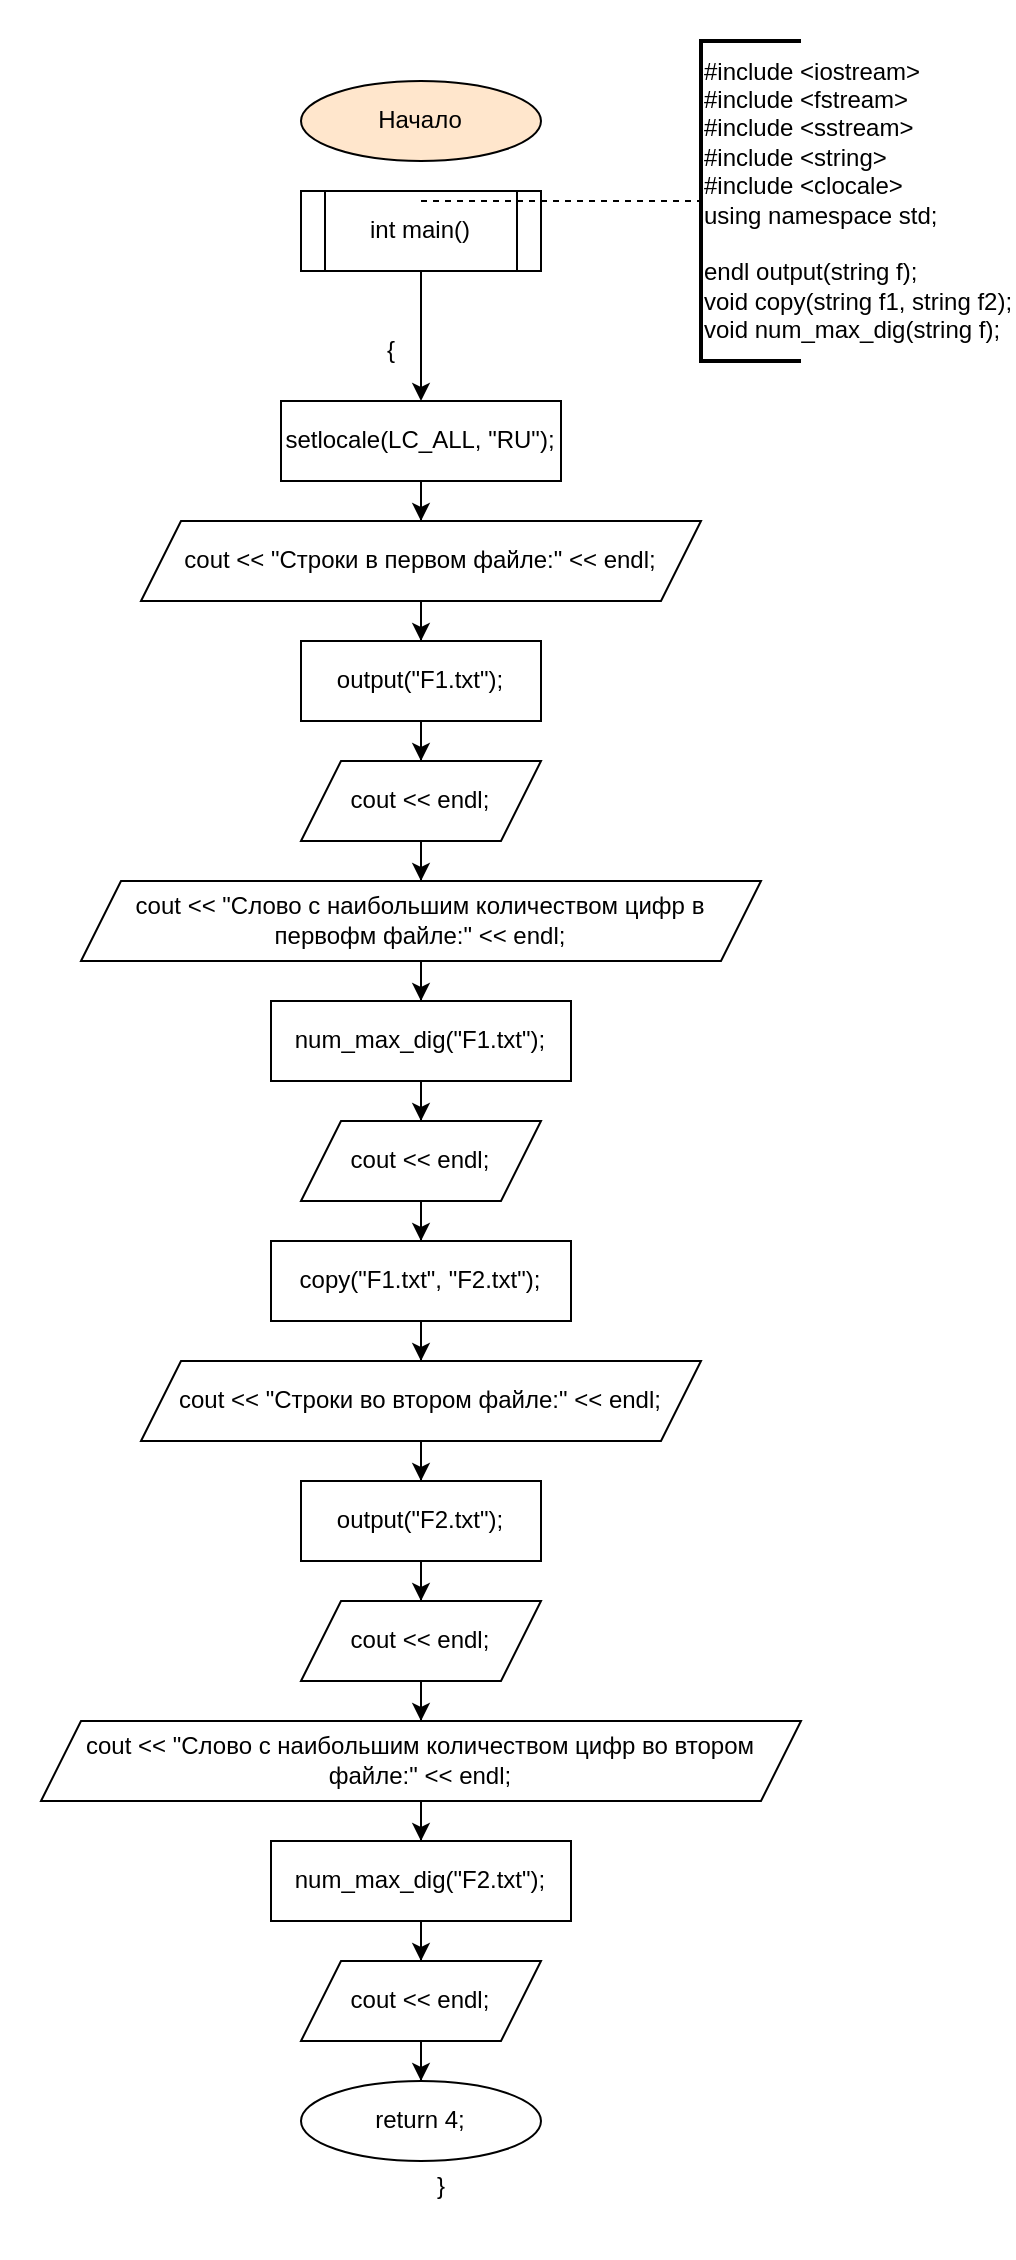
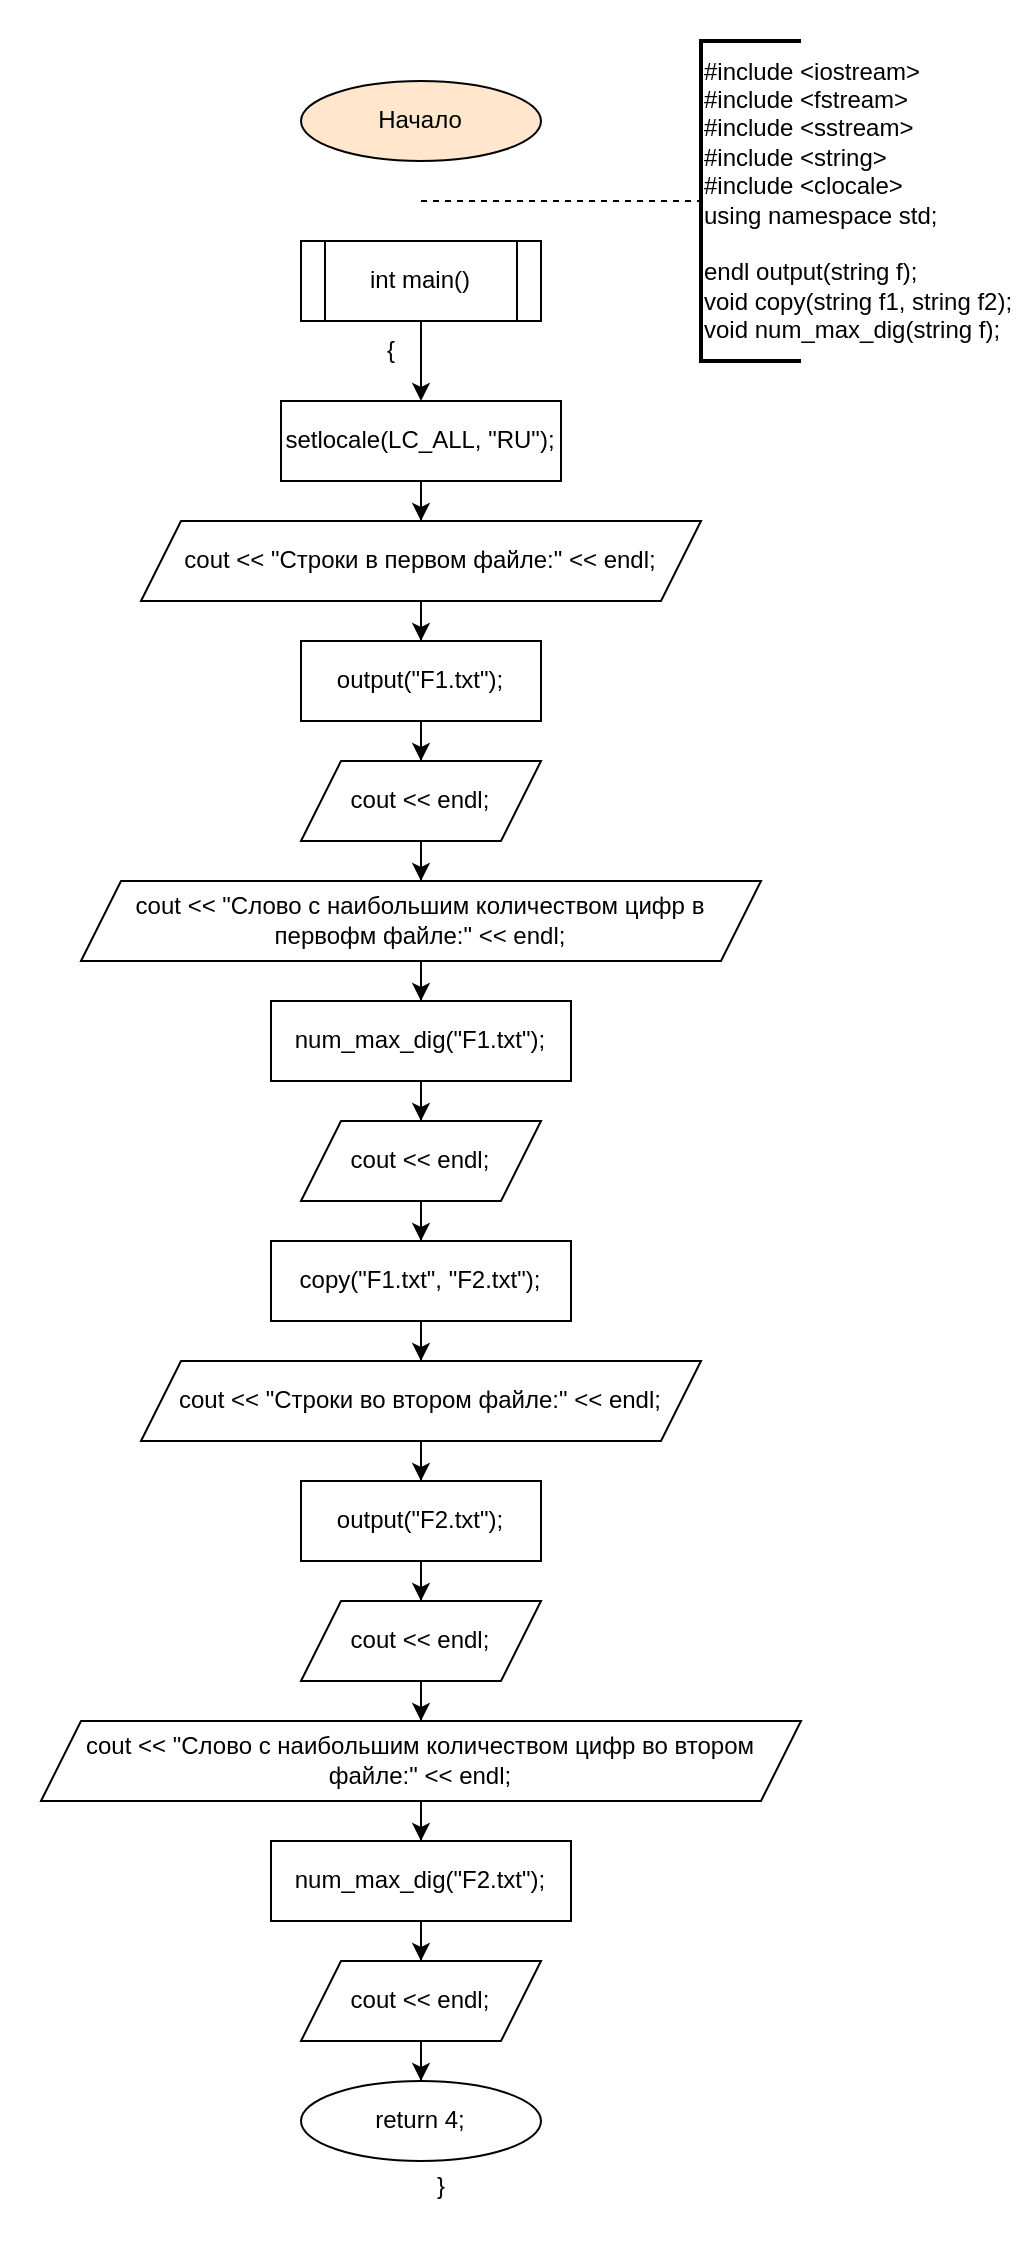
node "int main()": moved (421, 231) -> (421, 281)
